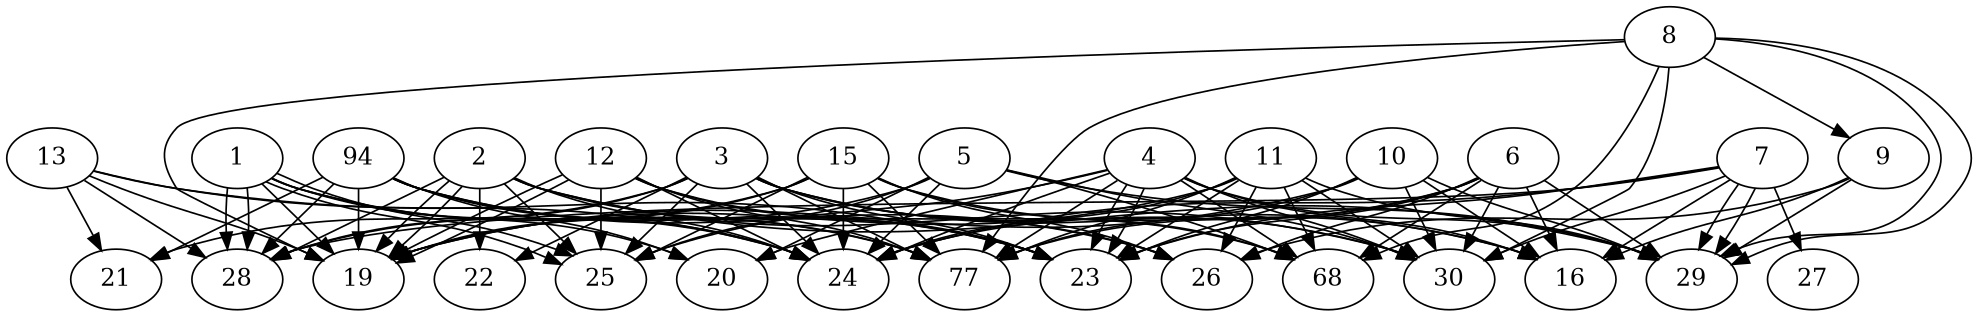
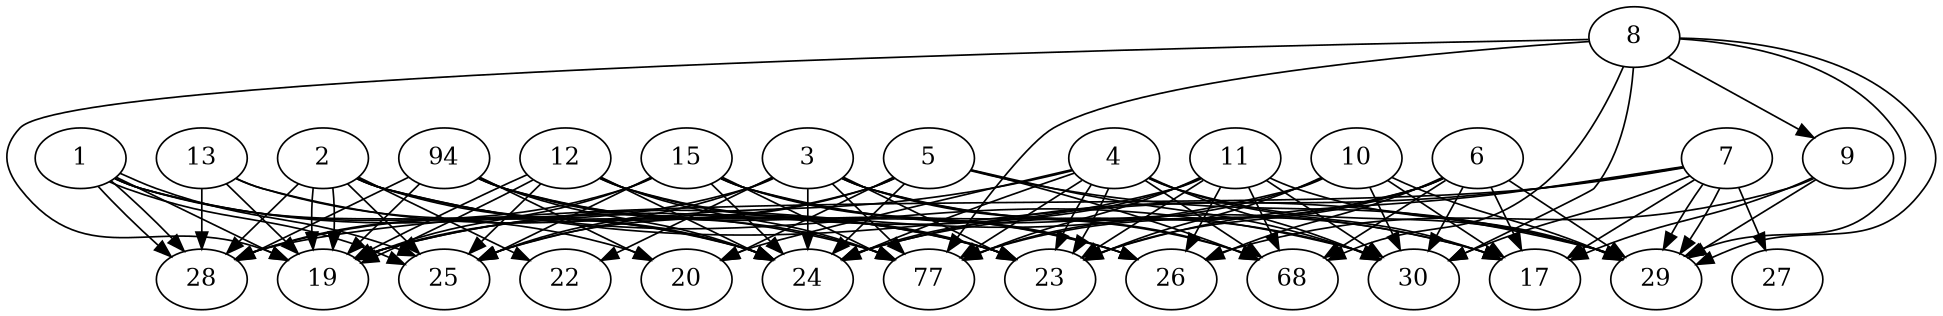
node "21": removed
node "16": label "16" -> "17"
